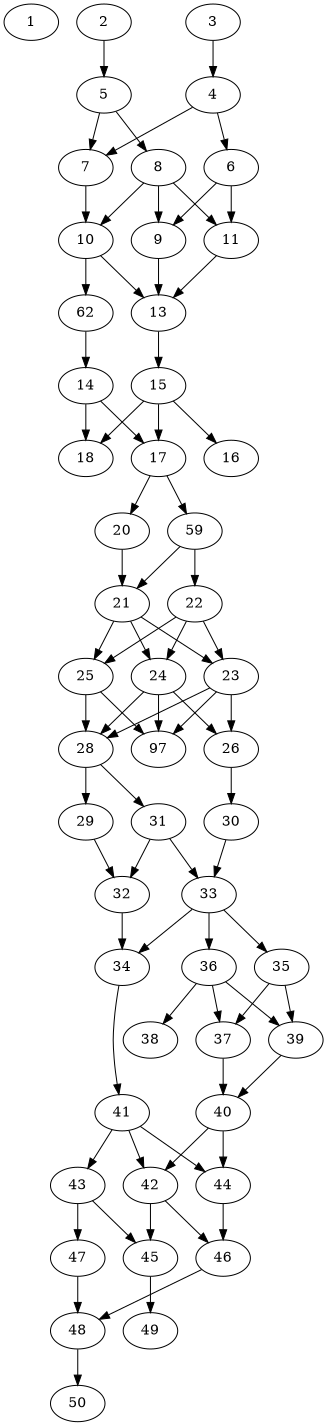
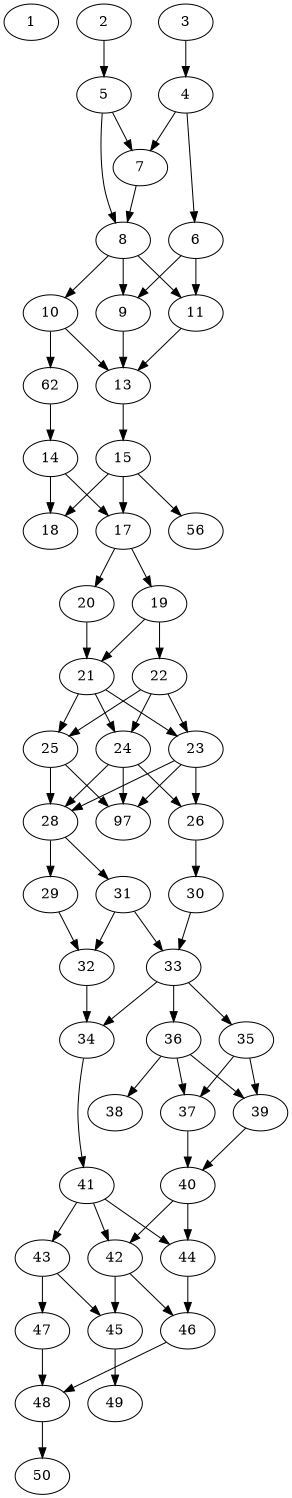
edge "7" -> "10": now "7" -> "8"
node "16": label "16" -> "56"
node "59": label "59" -> "19"
